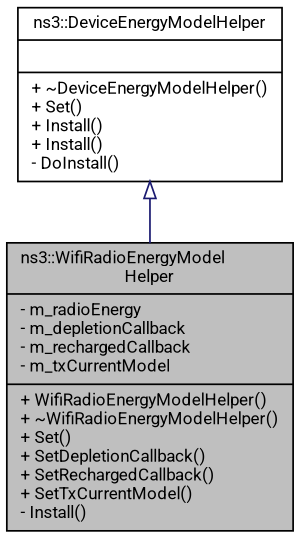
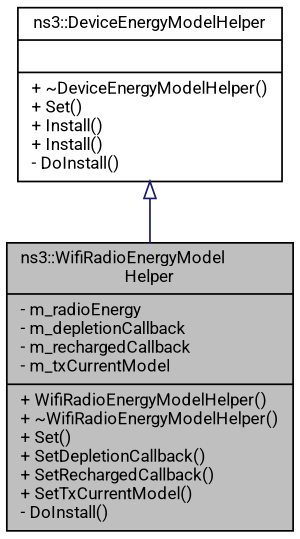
node "ns3::WifiRadioEnergyModel": text "- Install()" -> "- DoInstall()"
